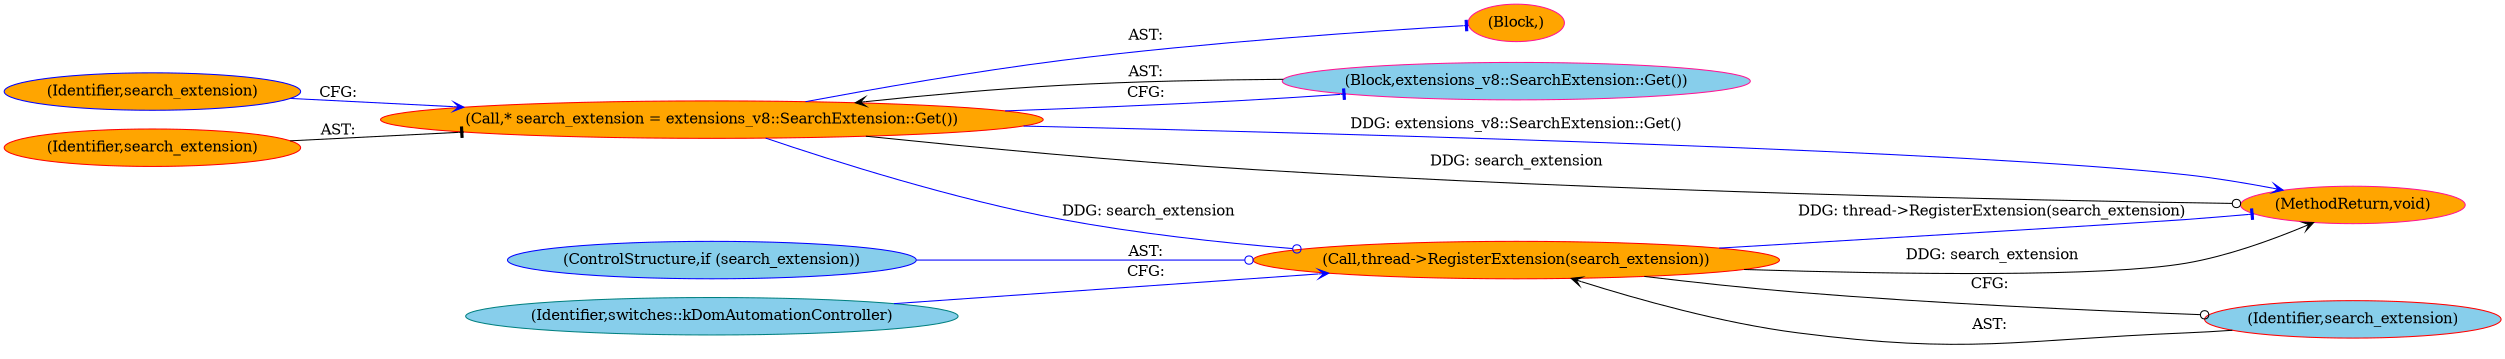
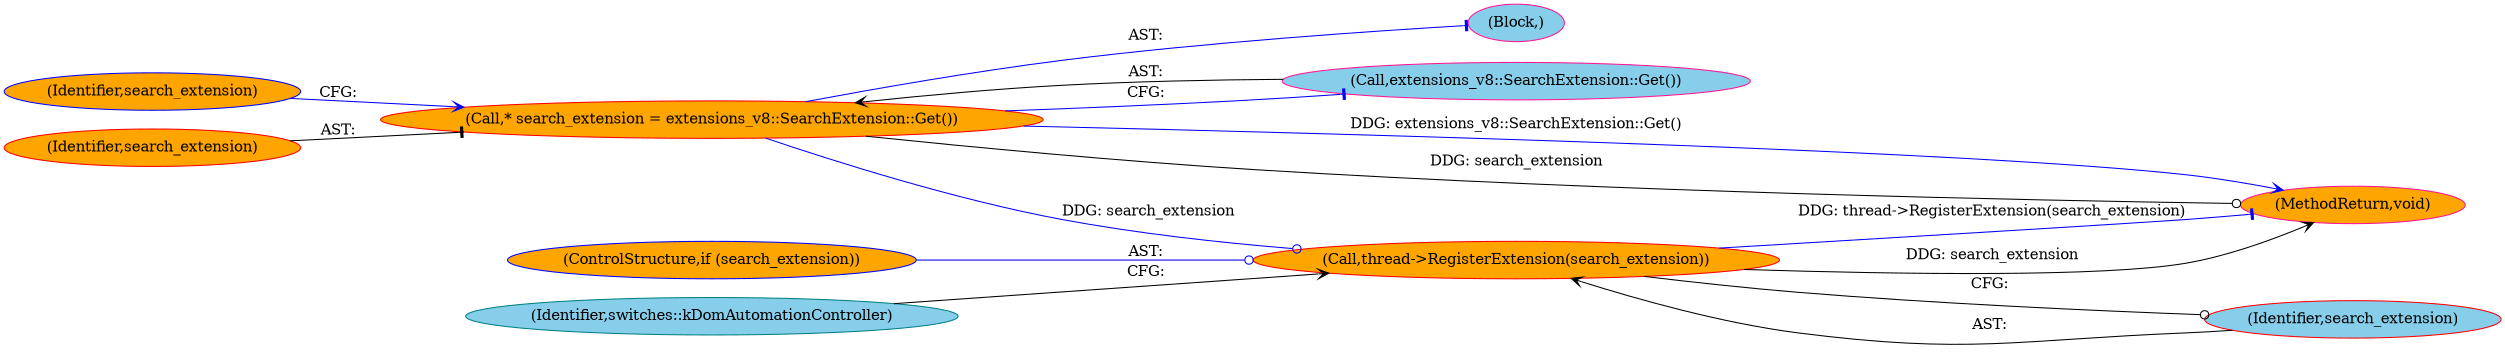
node "(Block,)": fillcolor orange -> skyblue
node "(Block,extensions_v8::SearchExtension::Get())": label "(Block,extensions_v8::SearchExtension::Get())" -> "(Call,extensions_v8::SearchExtension::Get())"
node "(ControlStructure,if (search_extension))": fillcolor skyblue -> orange
edge "(Identifier,switches::kDomAutomationController)" -> "(Call,thread->RegisterExtension(search_extension))": color blue -> black
